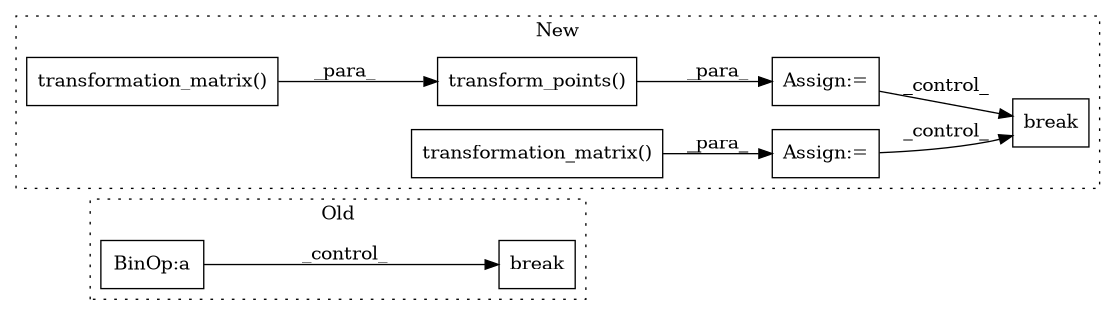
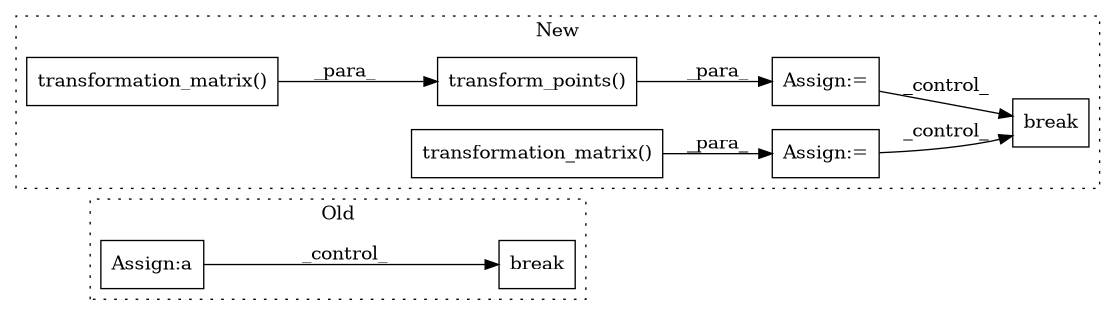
node "BinOp:a": label "BinOp:a" -> "Assign:a"
